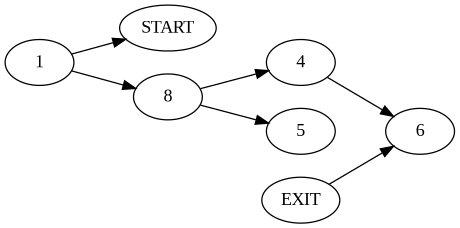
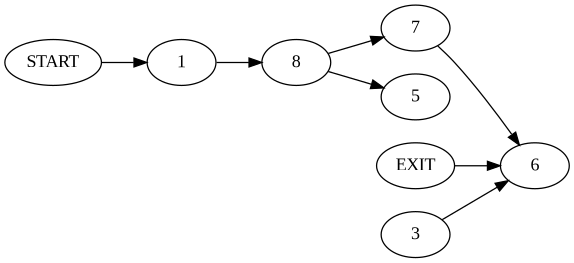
edge "1" -> "START": reversed
node "4": label "4" -> "7"
node "3": added
